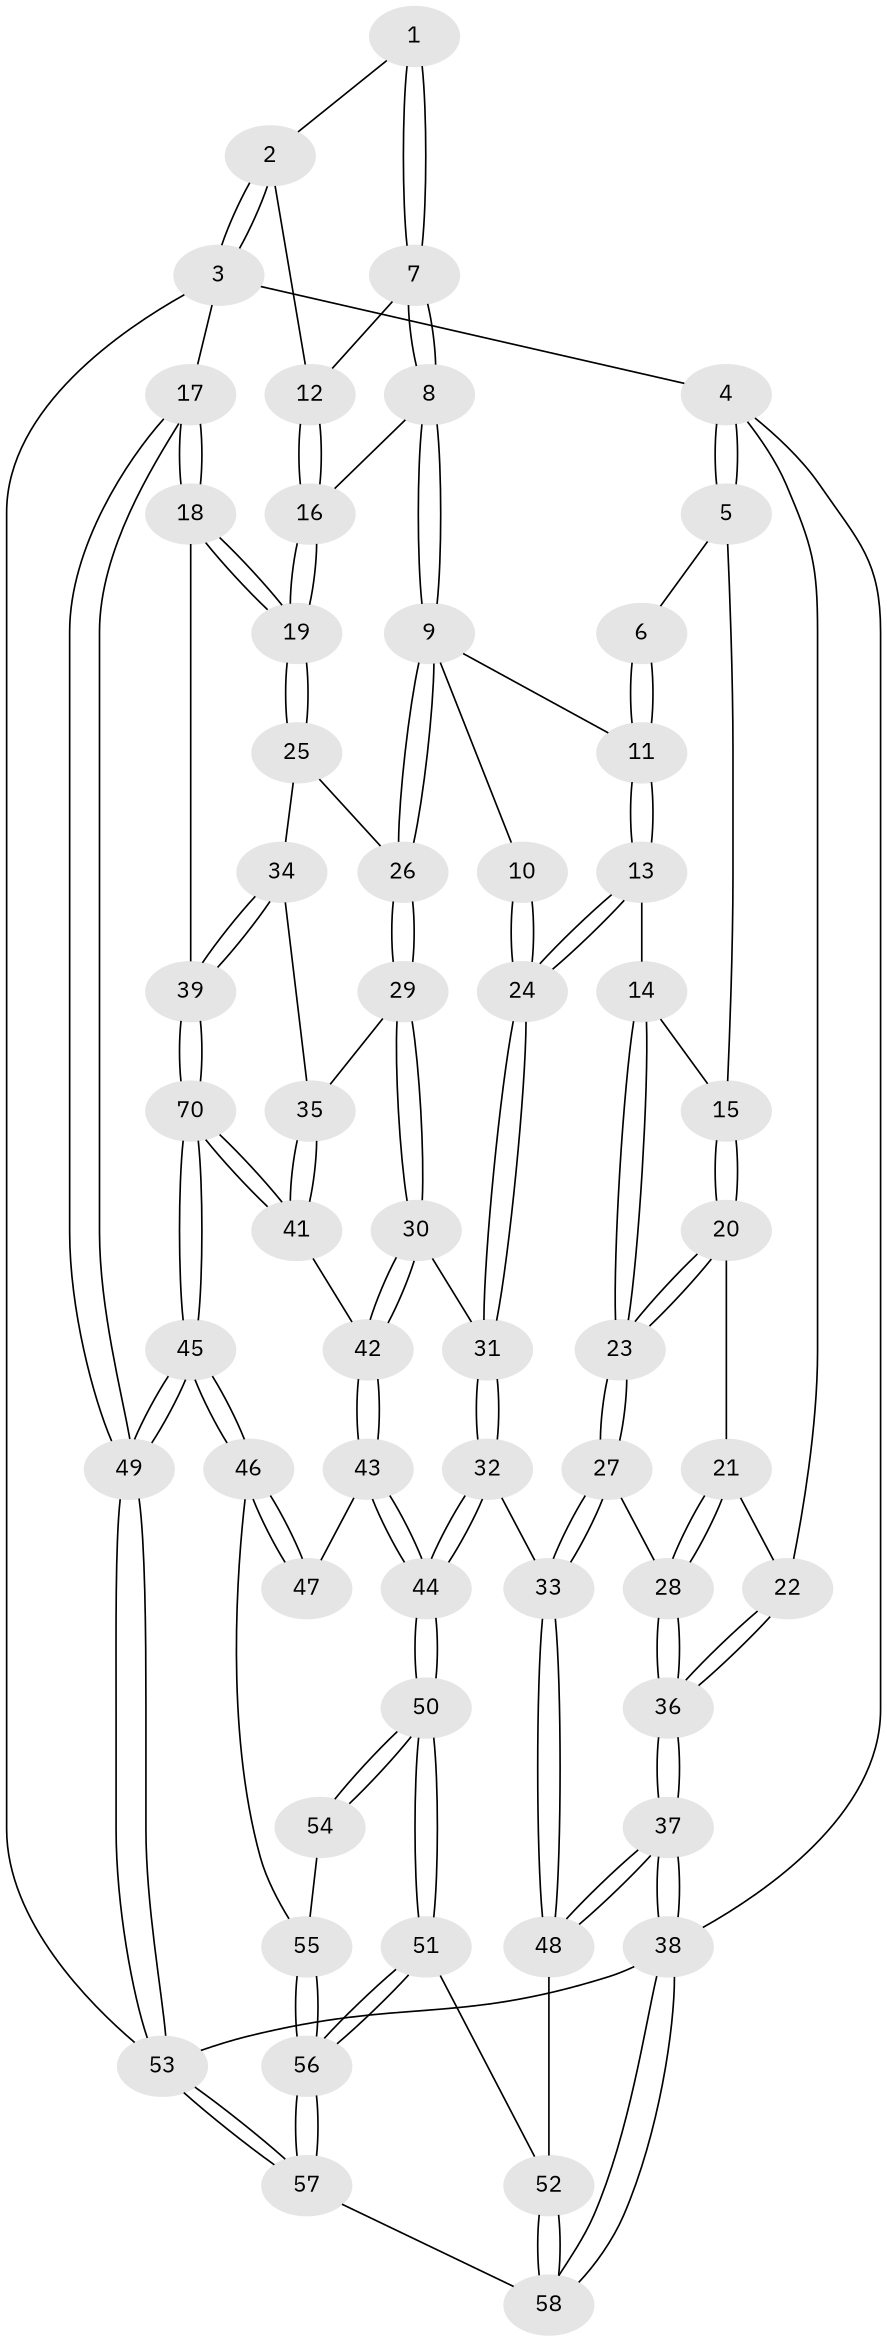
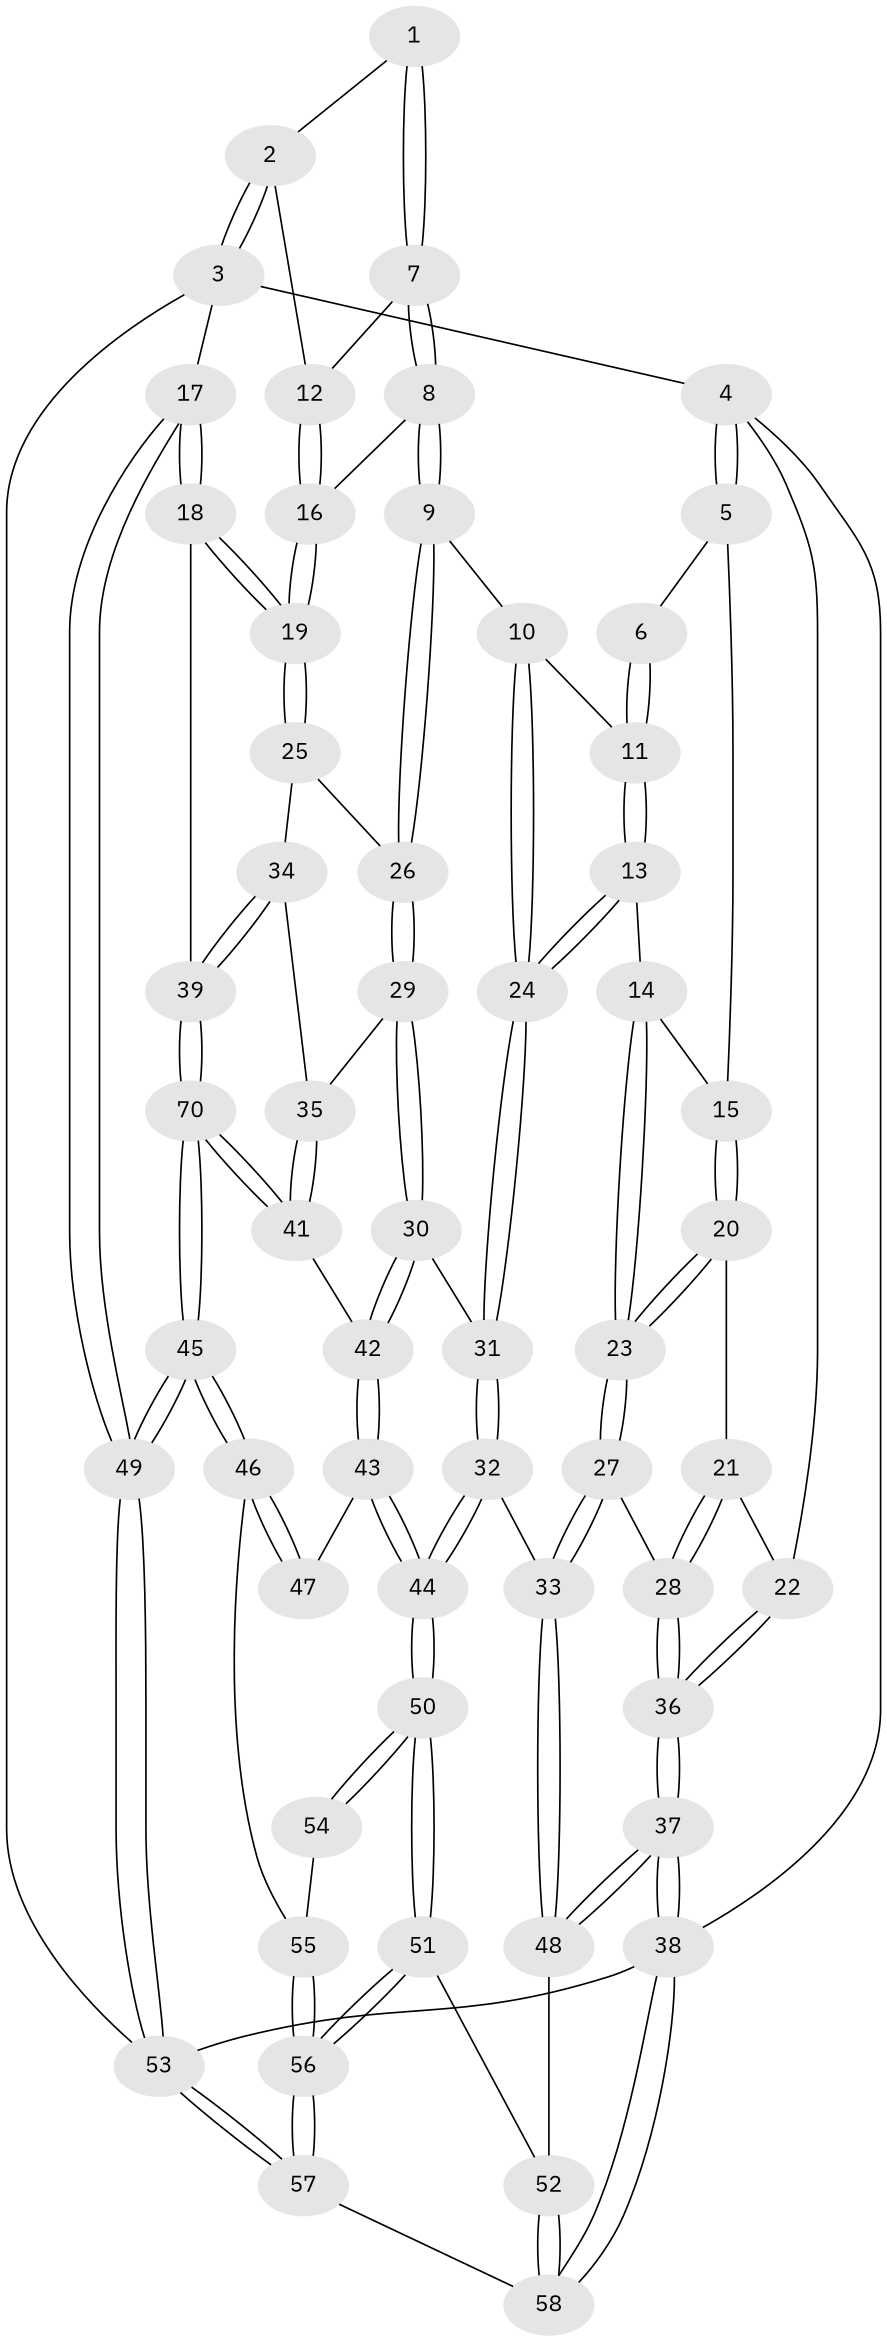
edge "9" -- "11": now "10" -- "11"
